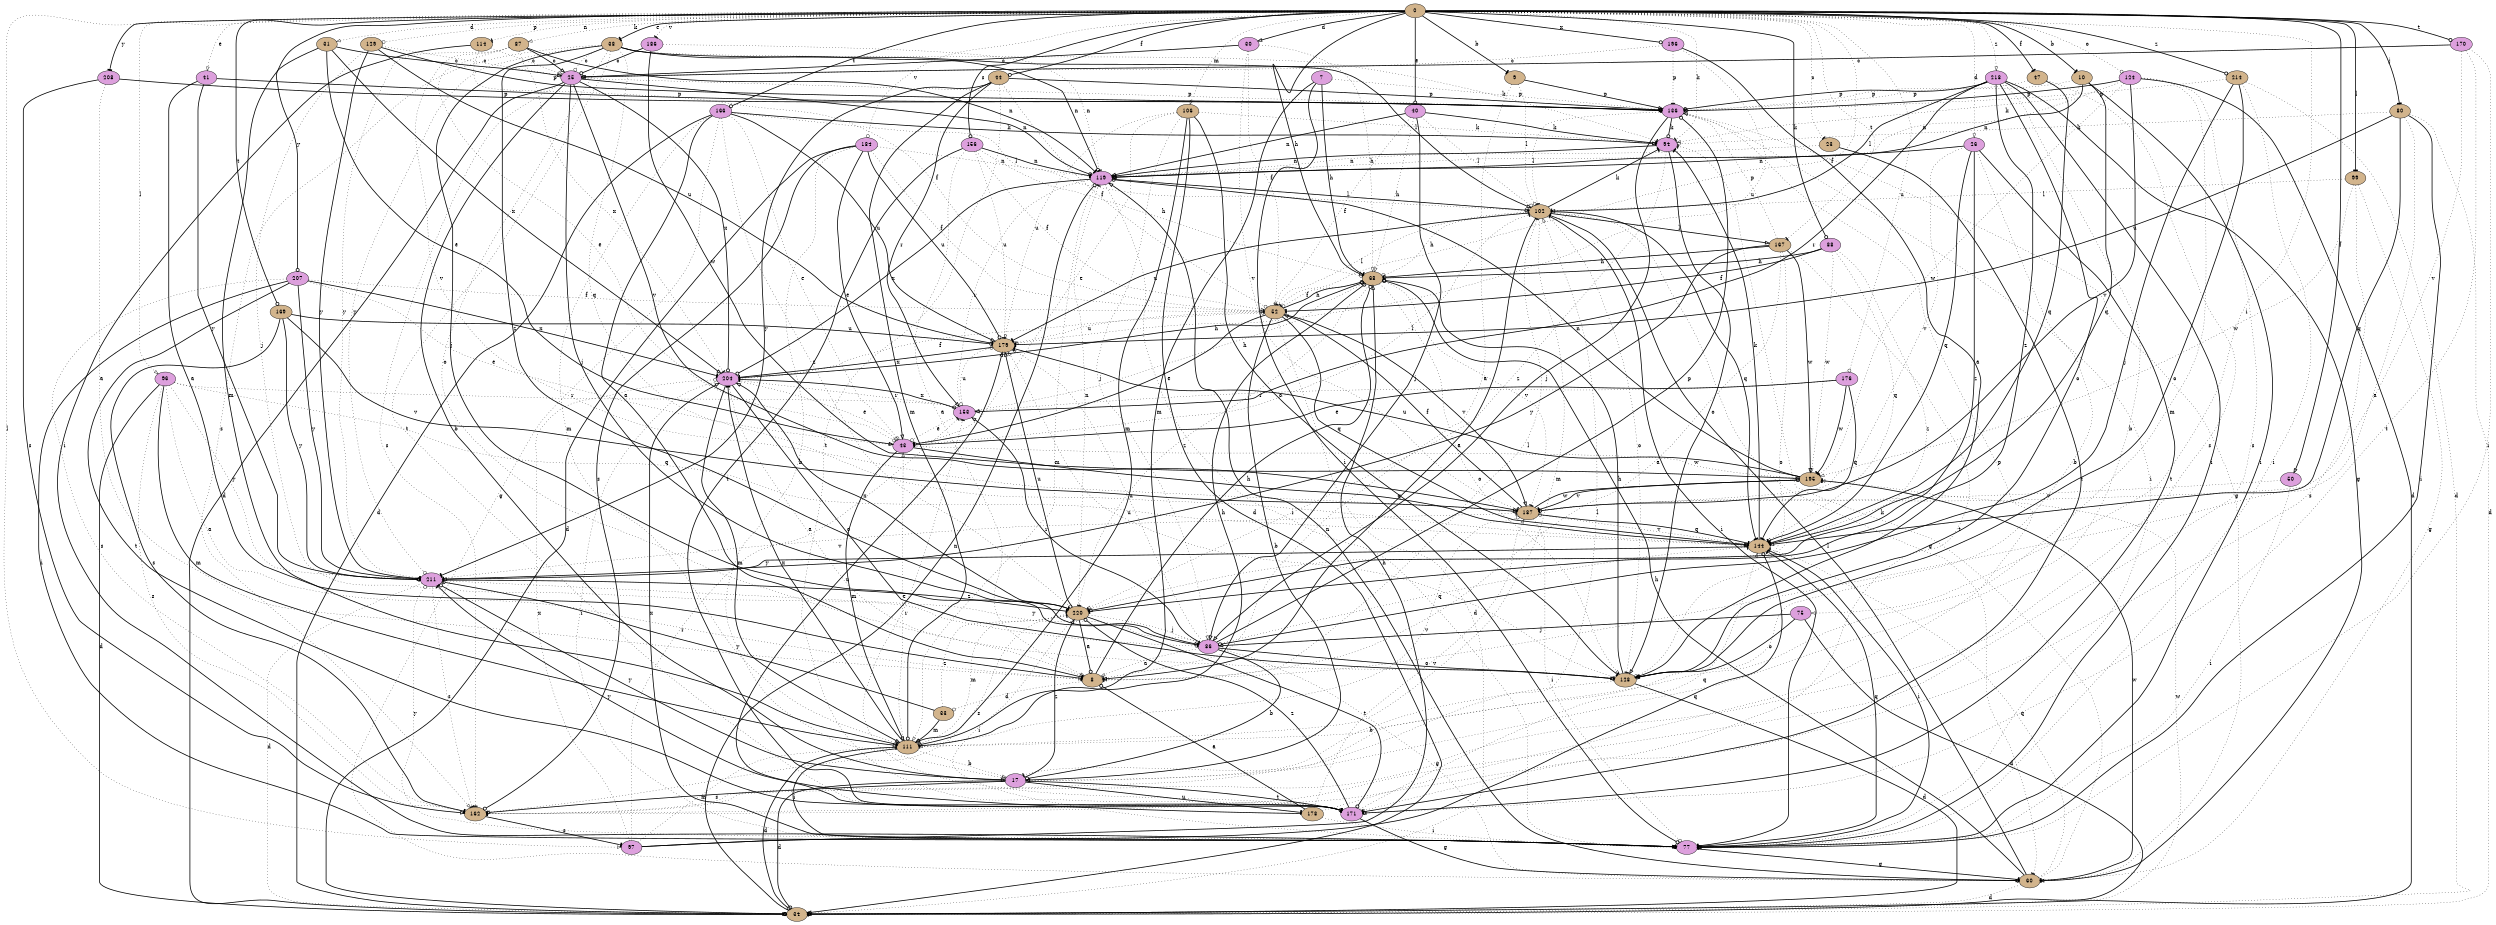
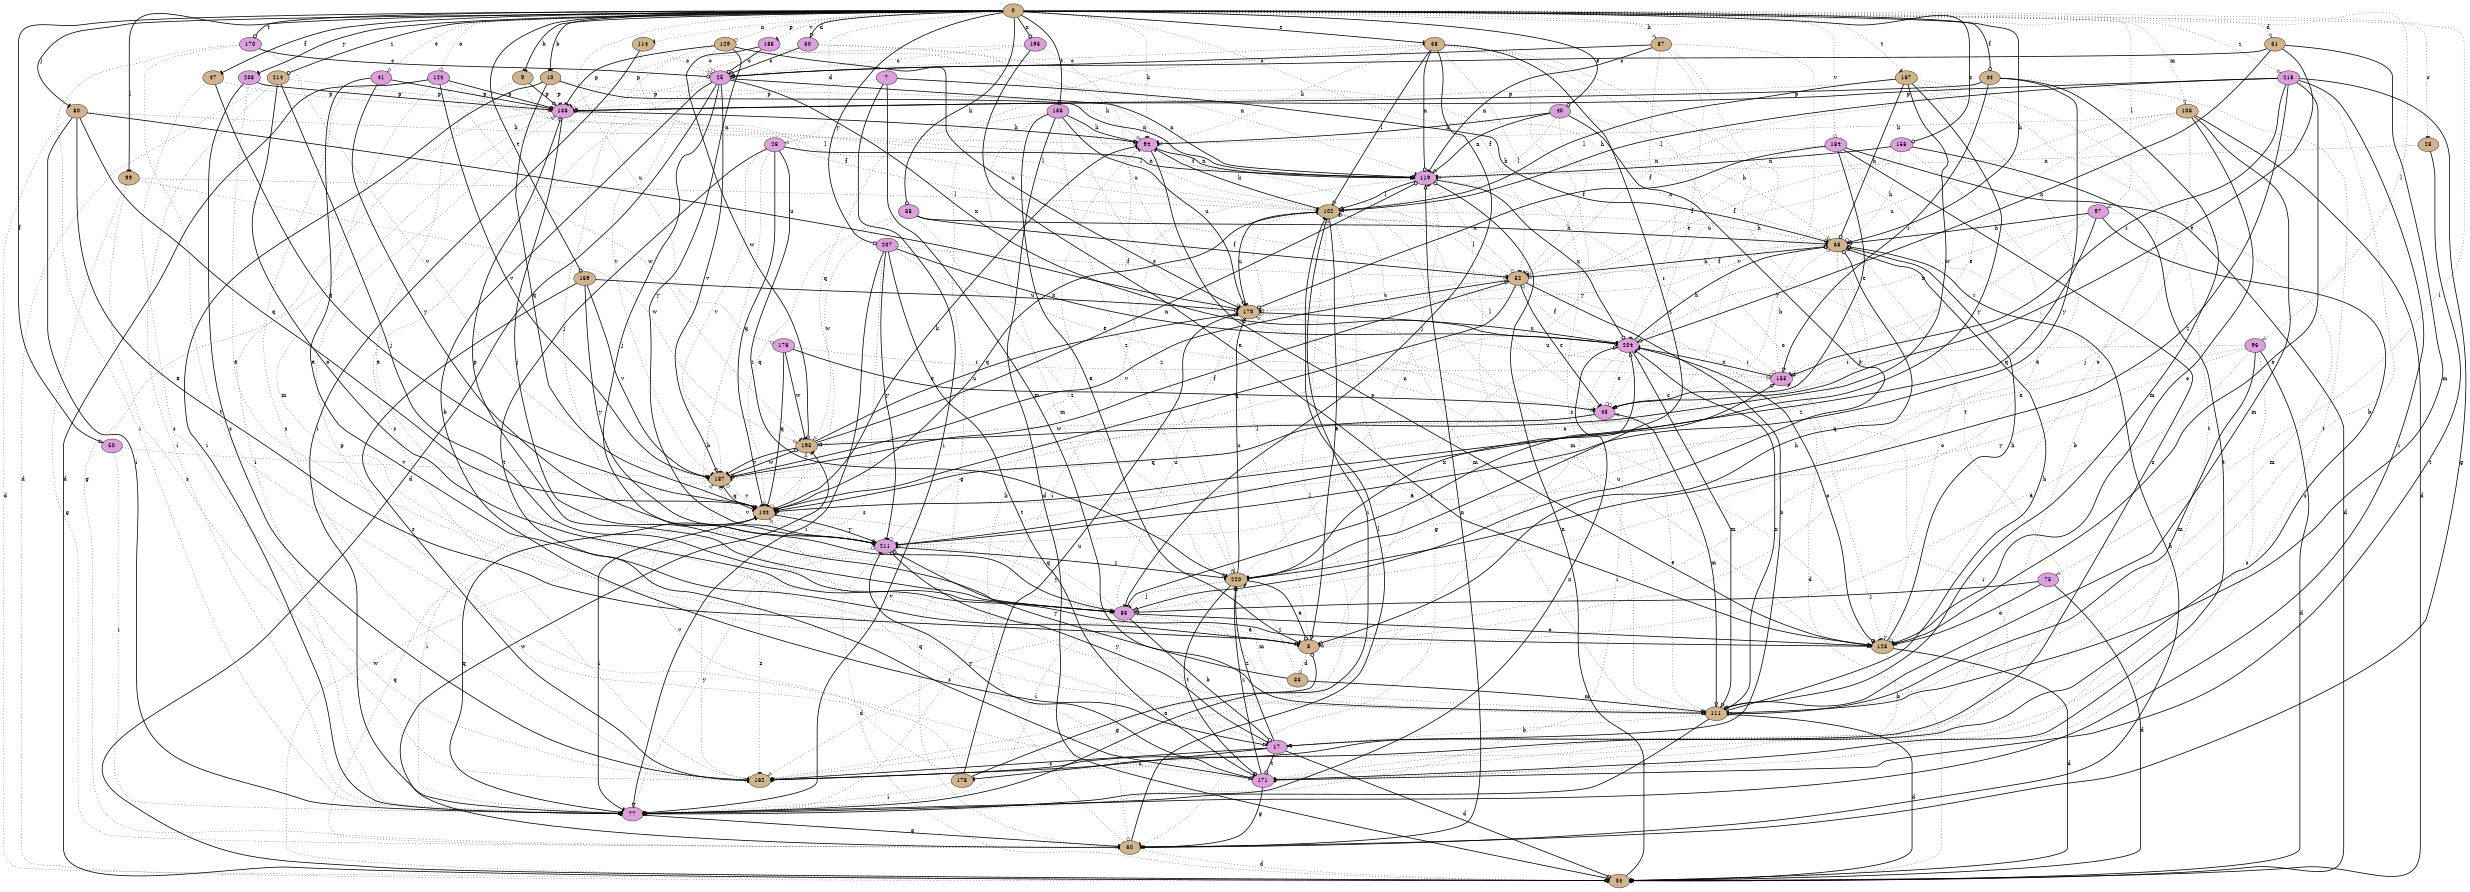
edge "102" -> "167": reversed
edge "80" -> "8": style dotted -> bold
edge "204" -> "128": arrowhead onormal -> odot
edge "162" -> "97": reversed
